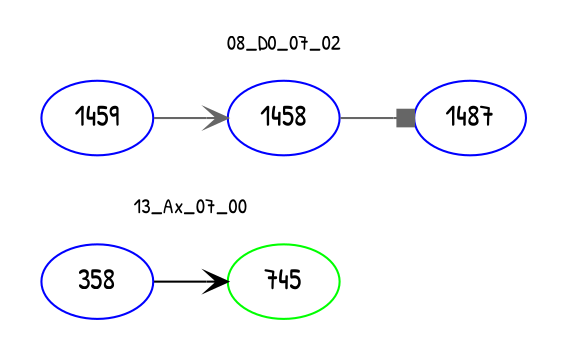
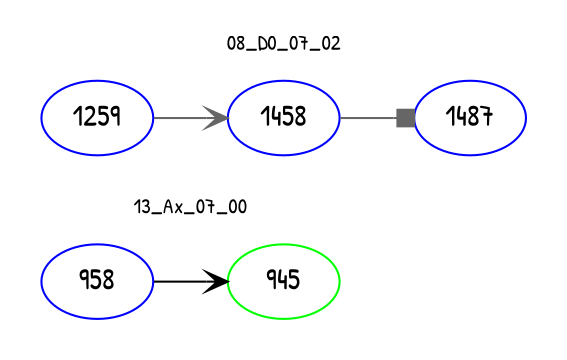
node "1459": label "1459" -> "1259"
node "358": label "358" -> "958"
node "745": label "745" -> "945"
